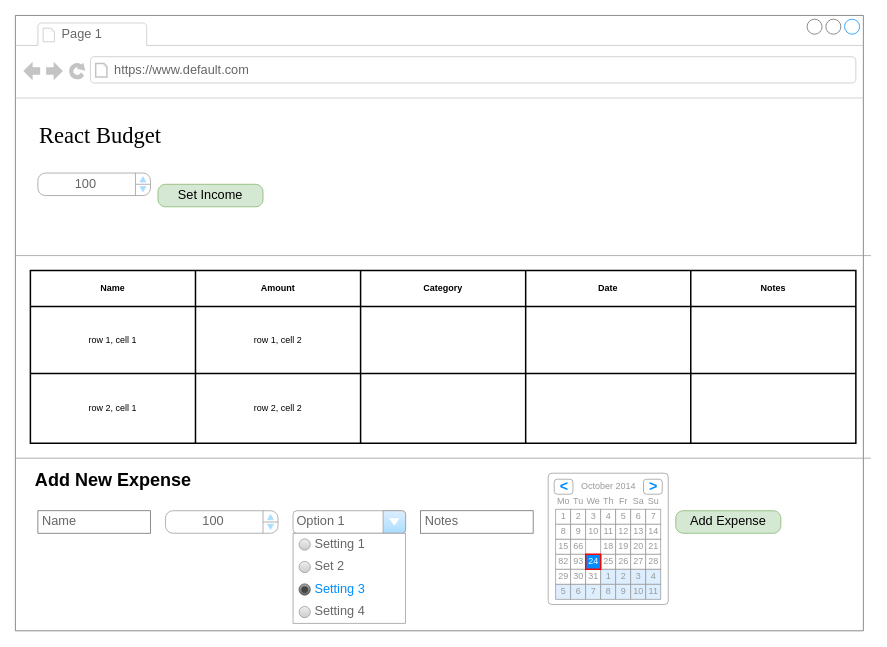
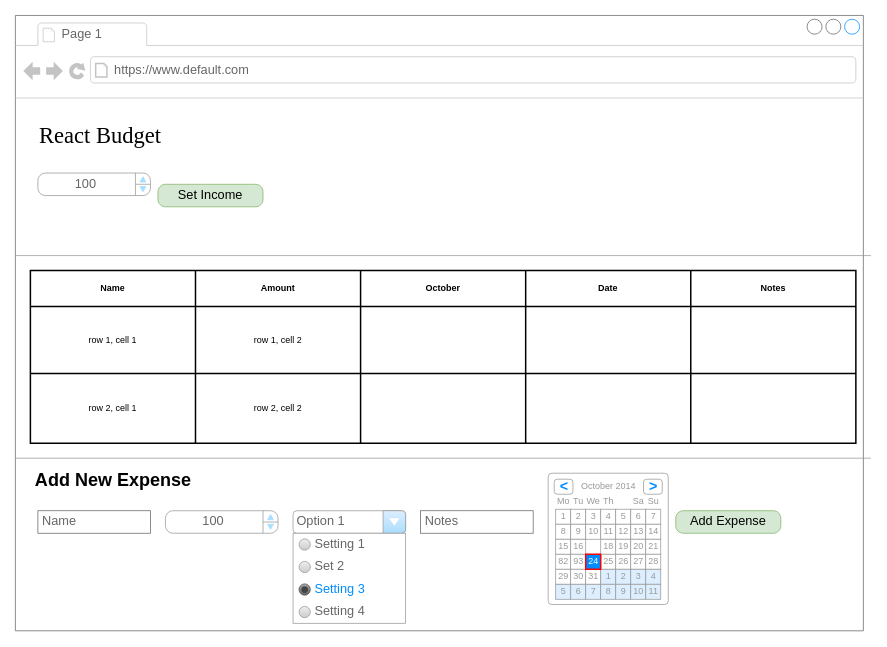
node "Category": label "Category" -> "October"
node "Fr": removed
node "66": label "66" -> "16"
